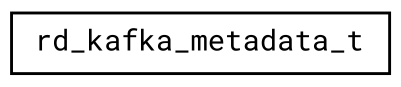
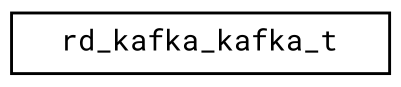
node "rd_kafka_metadata_t": label "rd_kafka_metadata_t" -> "rd_kafka_kafka_t"
